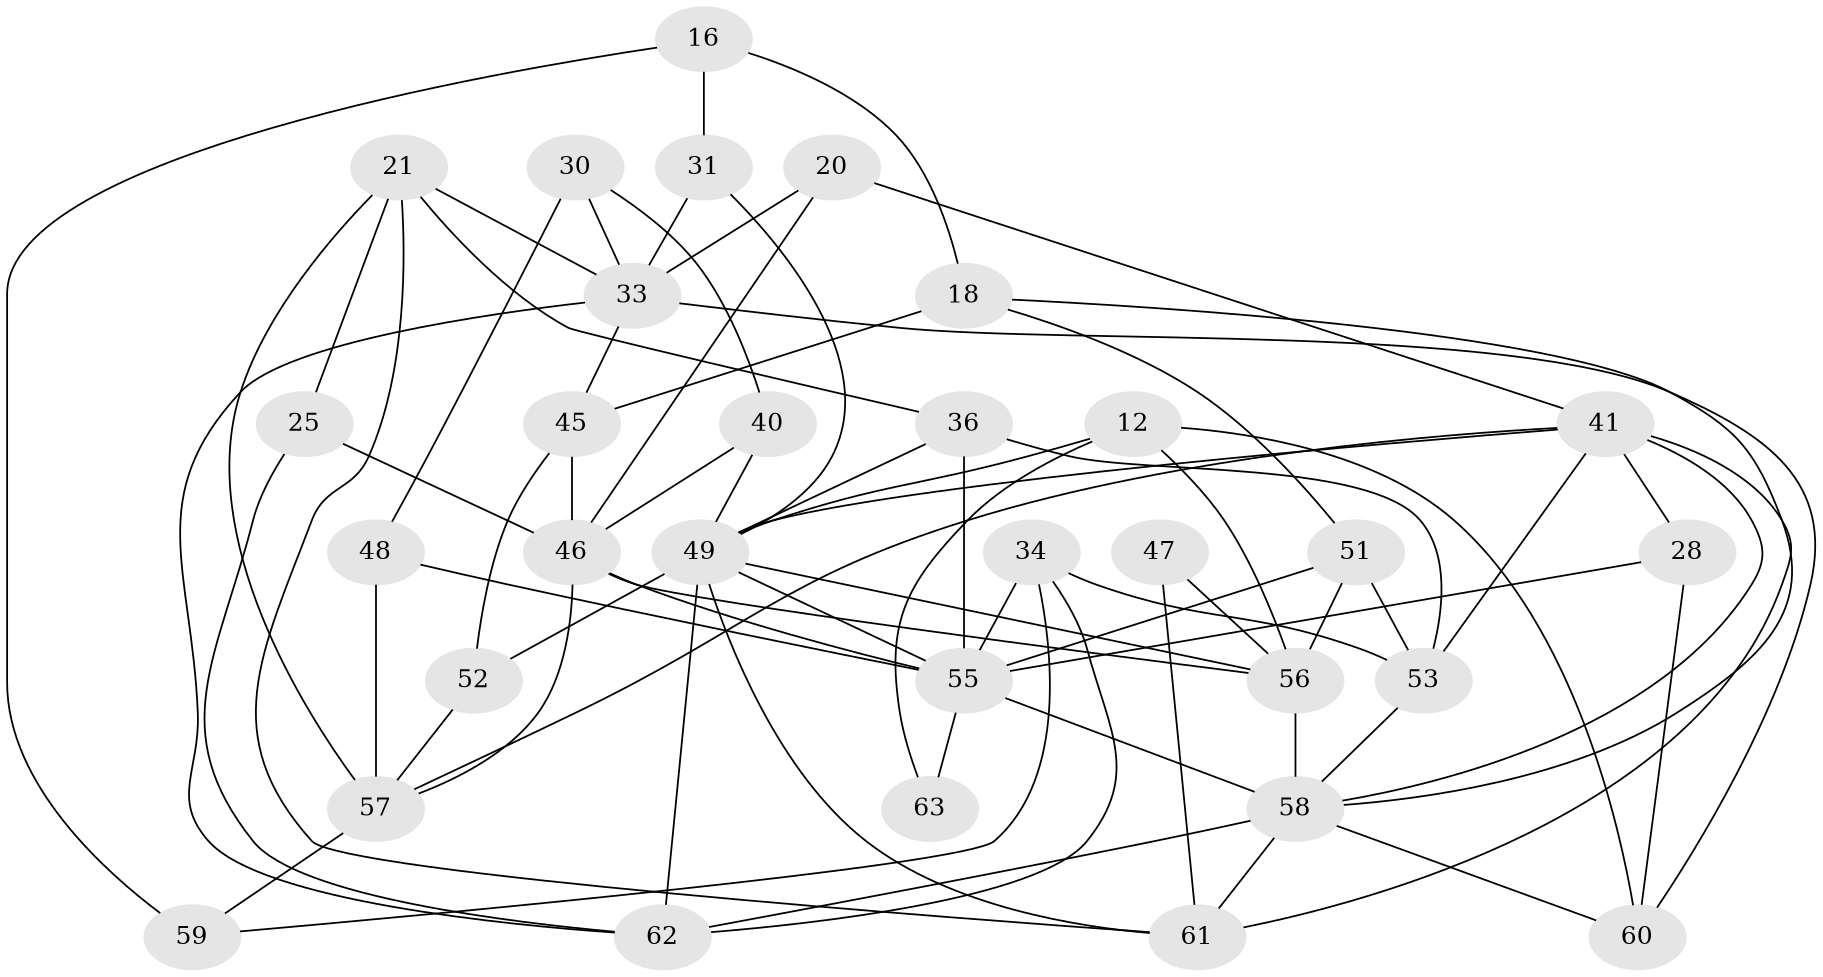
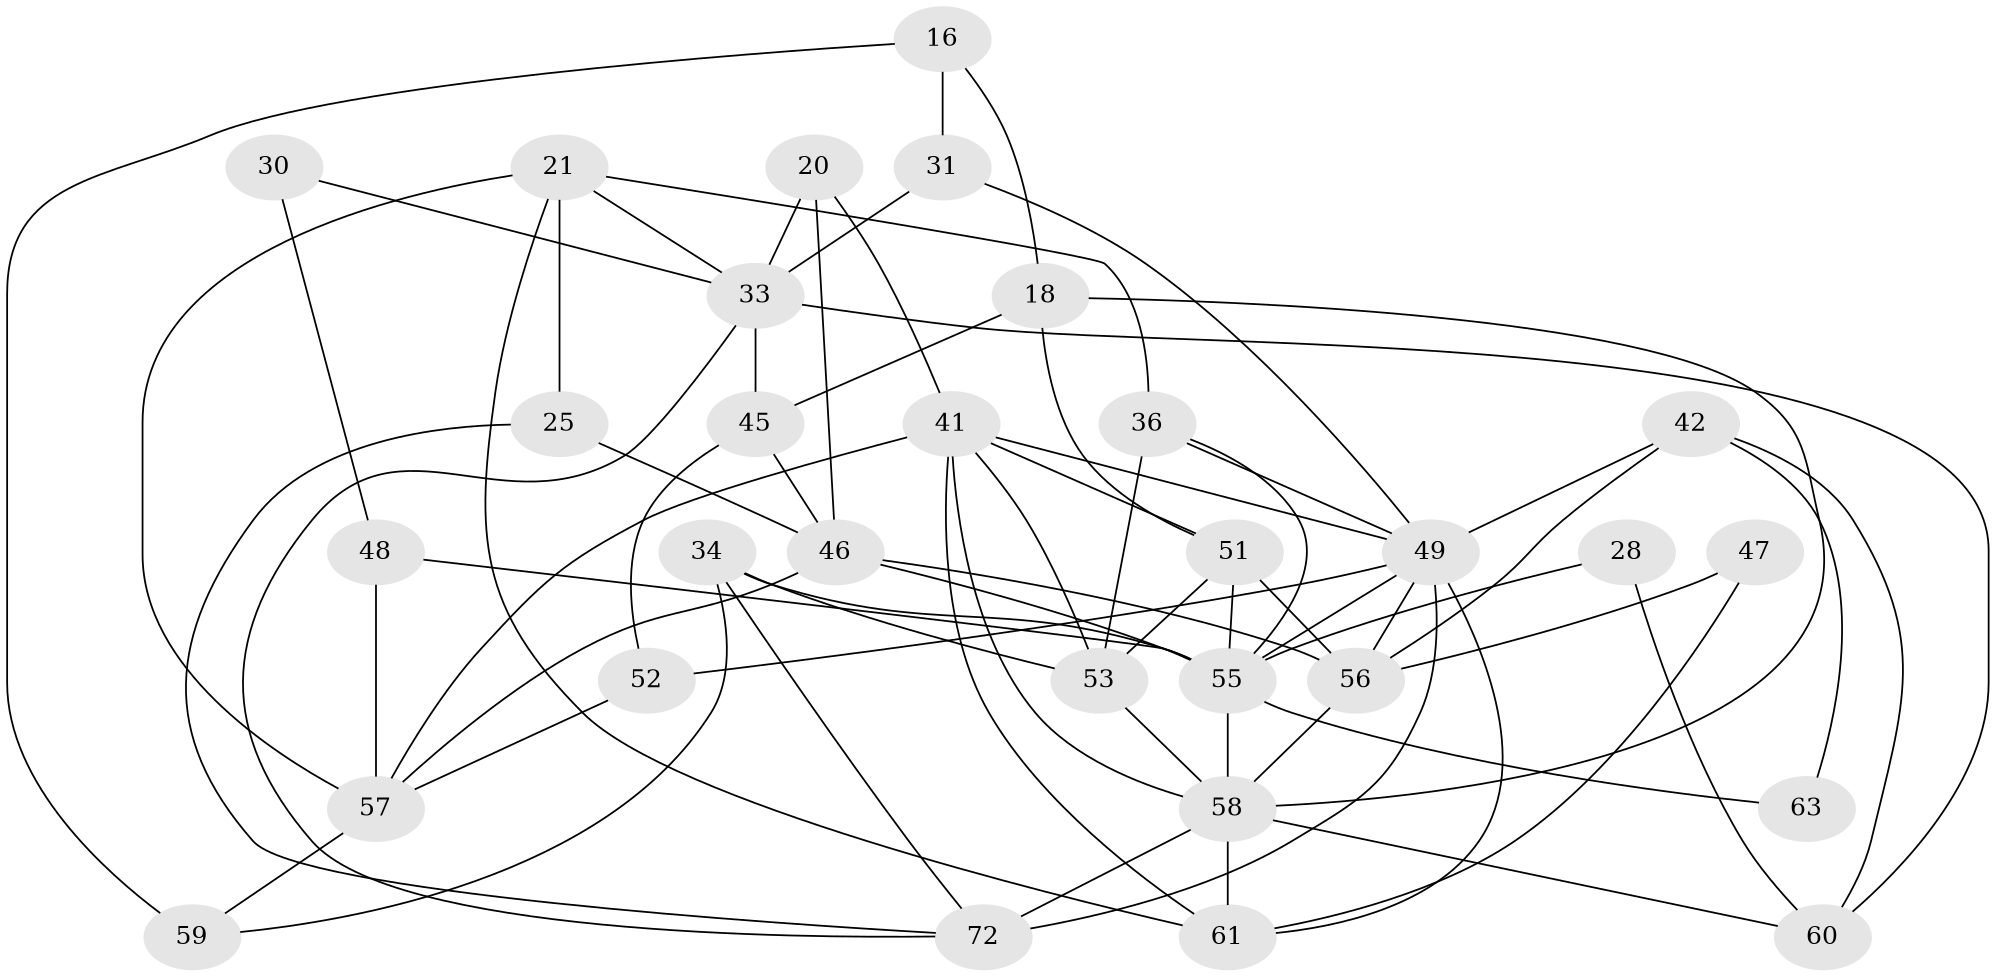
node "40": removed
node "12": label "12" -> "42"
edge "41" -- "28": now "41" -- "51"
node "62": label "62" -> "72"
